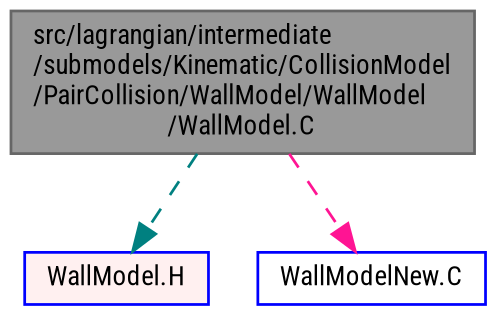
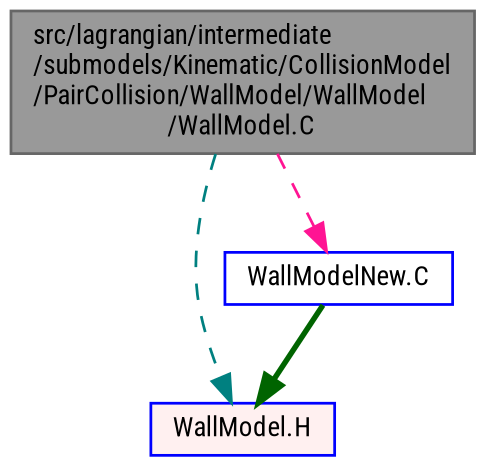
edge "WallModelNew.C" -> "WallModel.H": added
